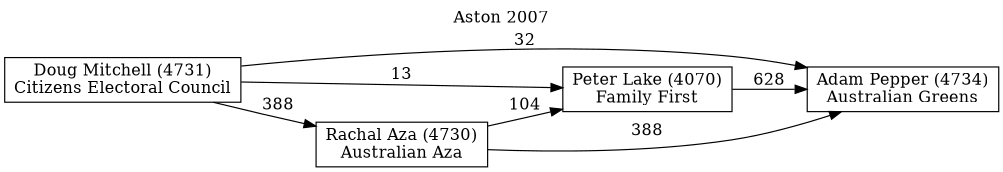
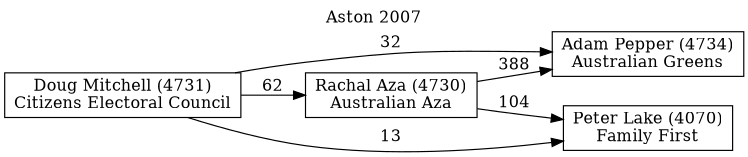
edge "Peter Lake (4070) Family First" -> "Adam Pepper (4734) Australian Greens": removed, label "628"
edge "Doug Mitchell (4731) Citizens Electoral Council" -> "Rachal Aza (4730) Australian Aza": label "388" -> "62"
